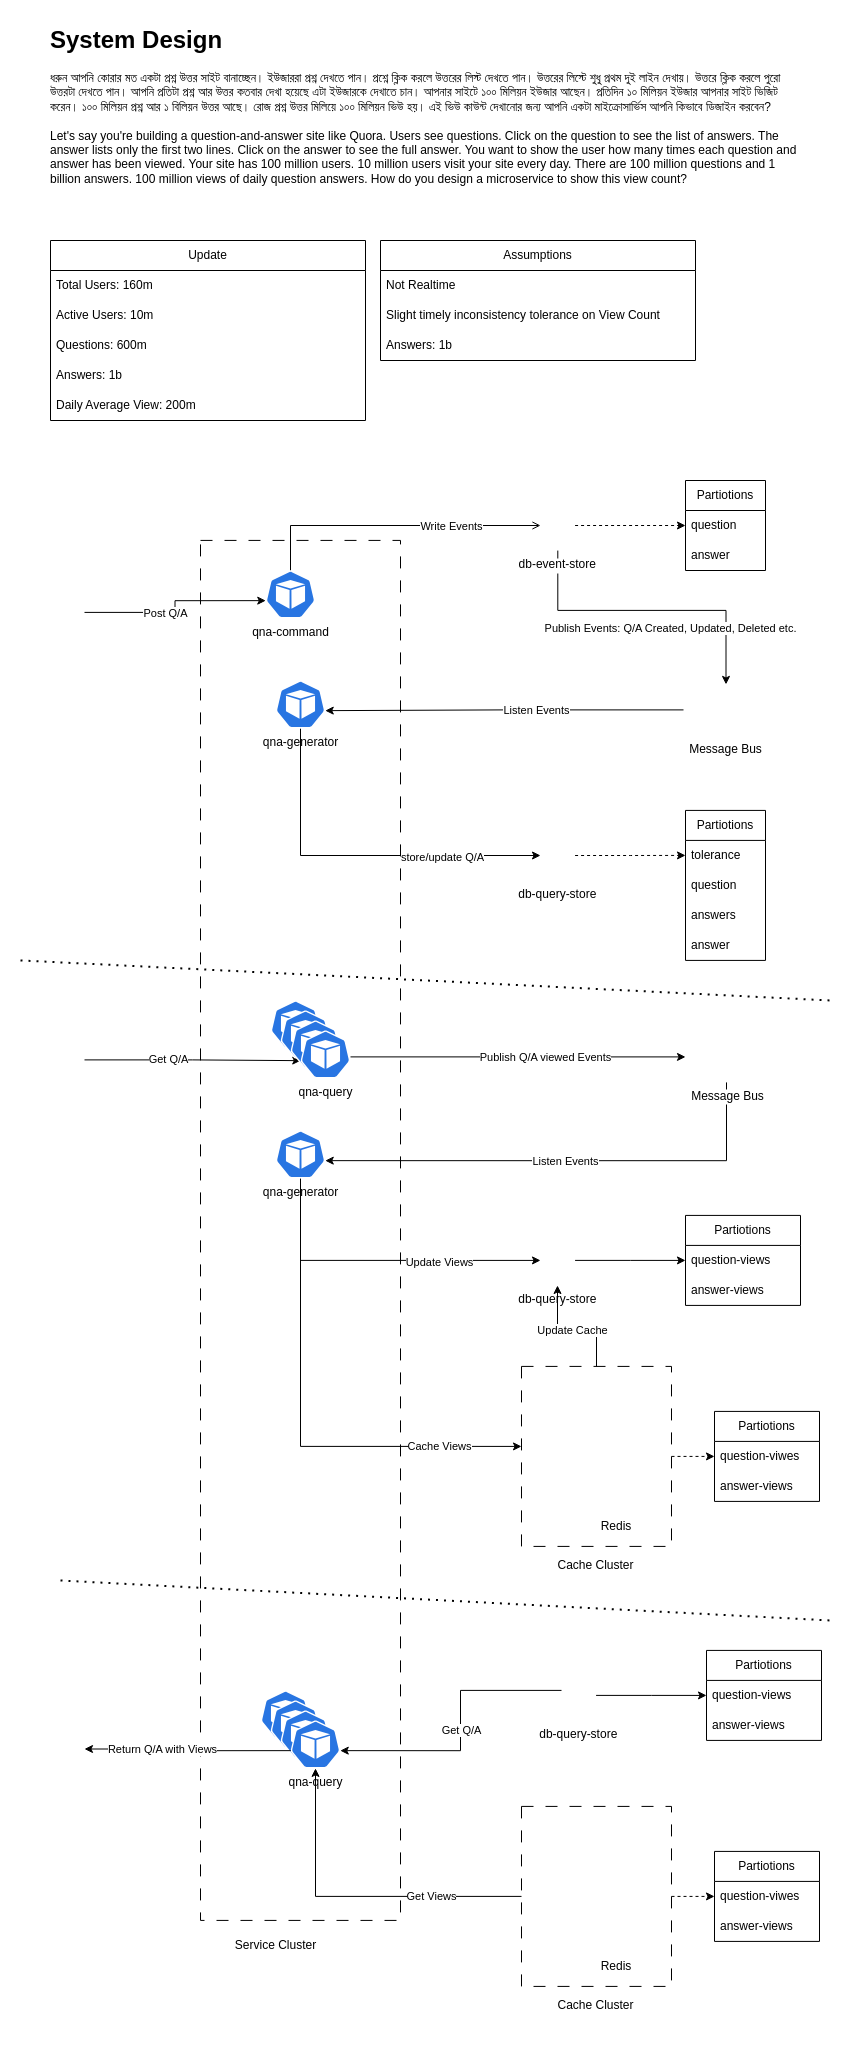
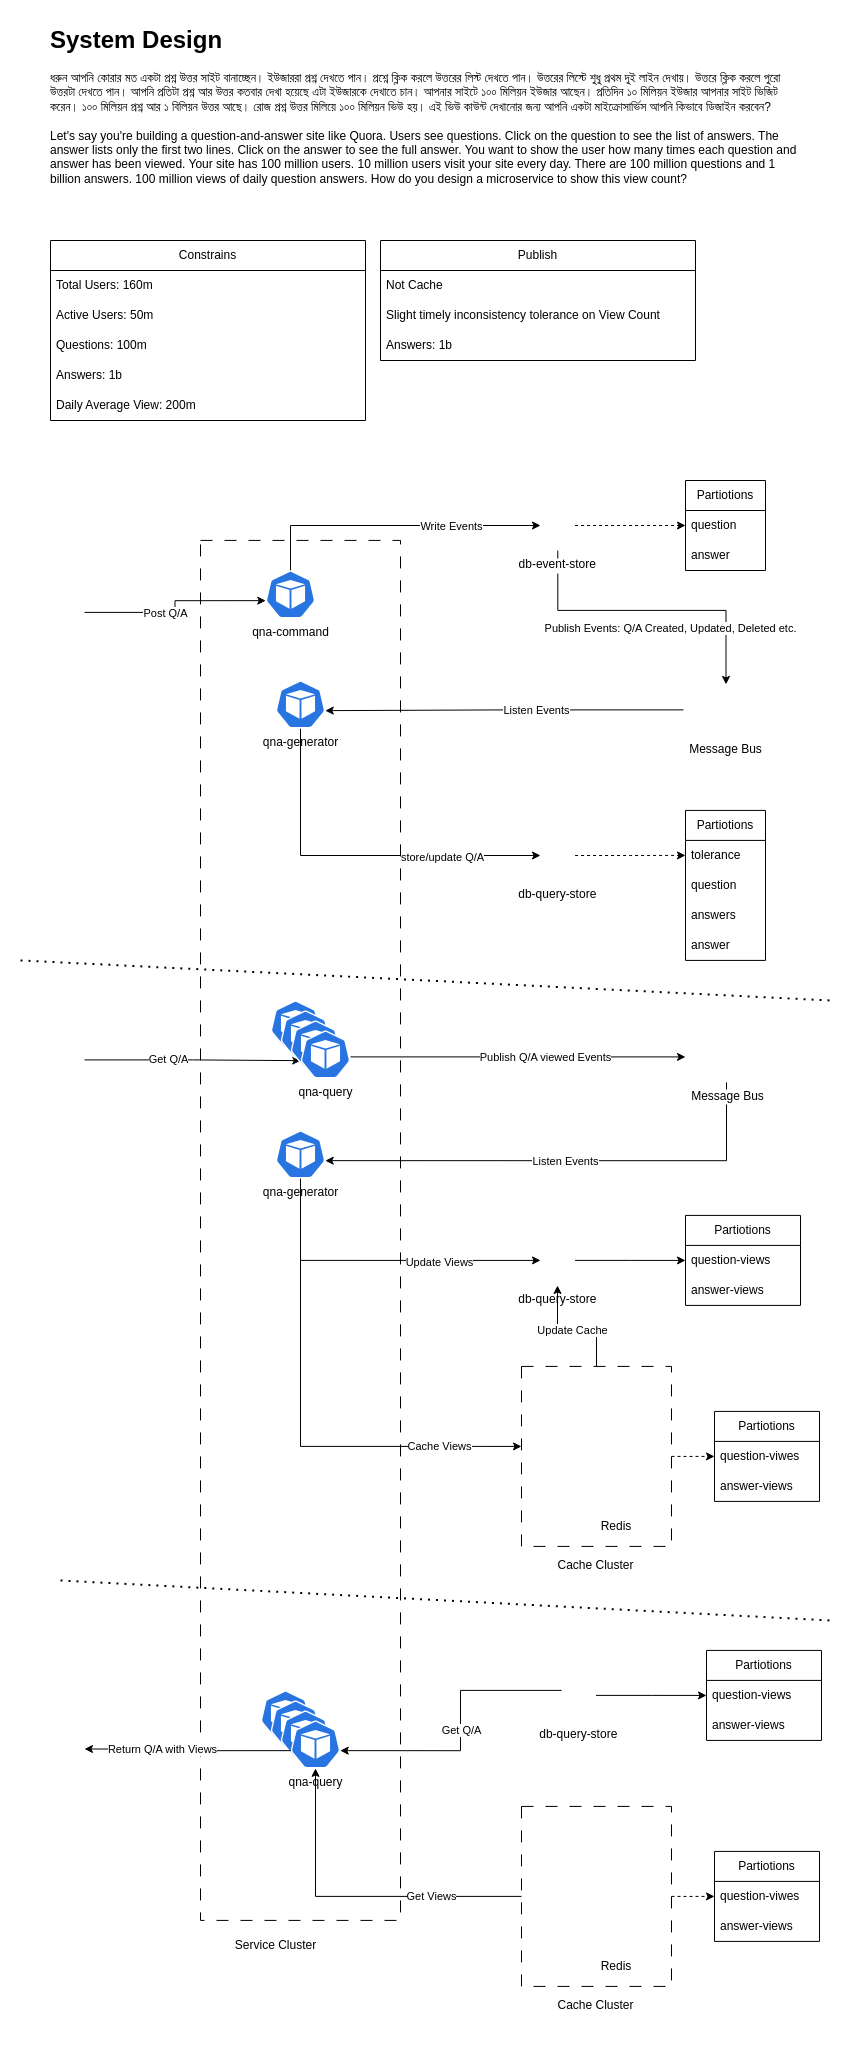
node "Update": label "Update" -> "Constrains"
node "Assumptions": label "Assumptions" -> "Publish"
node "Not Realtime": label "Not Realtime" -> "Not Cache"
node "Active Users: 10m": label "Active Users: 10m" -> "Active Users: 50m"
node "Questions: 600m": label "Questions: 600m" -> "Questions: 100m"
edge "qna-command" -> "db-event-store": arrowhead open -> classic
